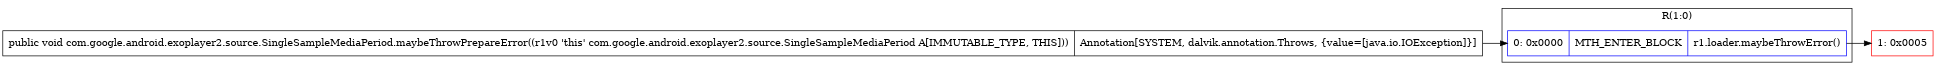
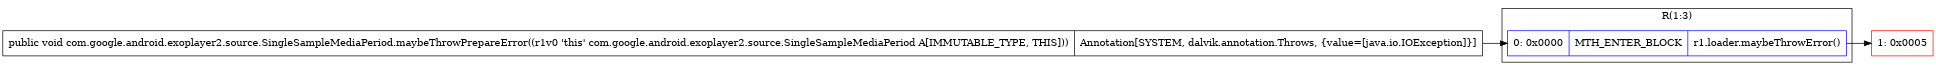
cluster "R(1:0)": label "R(1:0)" -> "R(1:3)"
